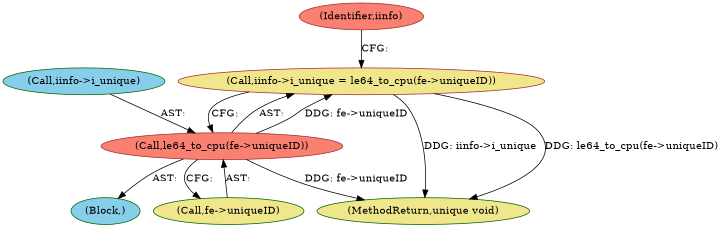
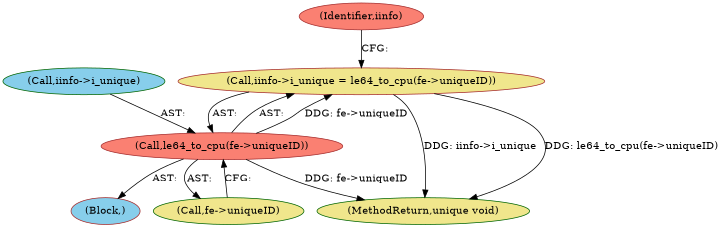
edge "(Call,iinfo->i_unique = le64_to_cpu(fe->uniqueID))" -> "(Call,le64_to_cpu(fe->uniqueID))": label "CFG: " -> "AST: "
edge "(Call,le64_to_cpu(fe->uniqueID))" -> "(Call,fe->uniqueID)": label "CFG: " -> "AST: "
edge "(Call,fe->uniqueID)" -> "(Call,le64_to_cpu(fe->uniqueID))": label "AST: " -> "CFG: "
node "(Block,)": color darkgreen -> brown
